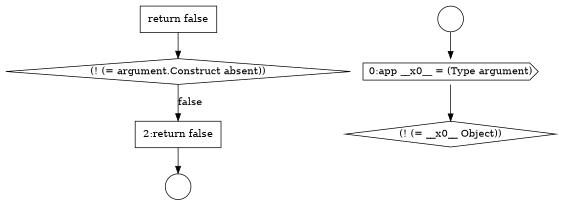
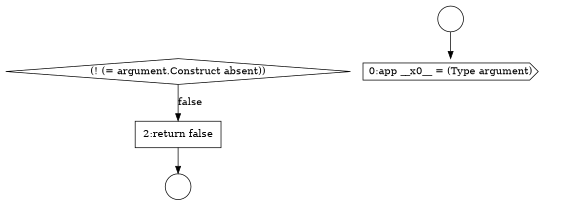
node "return false": removed
node "(! (= __x0__ Object))": removed
